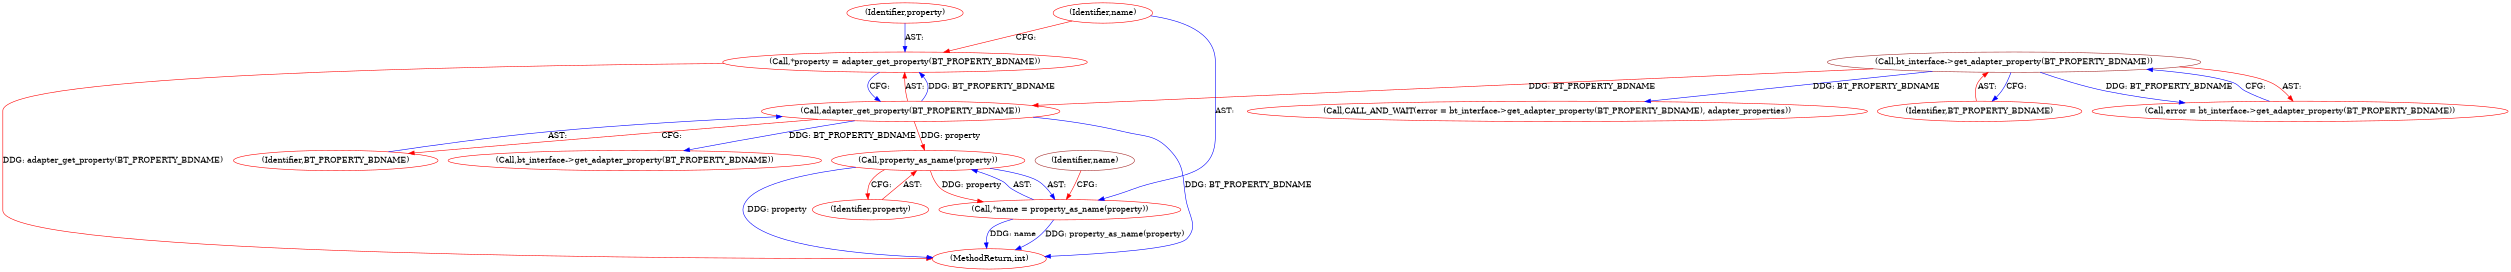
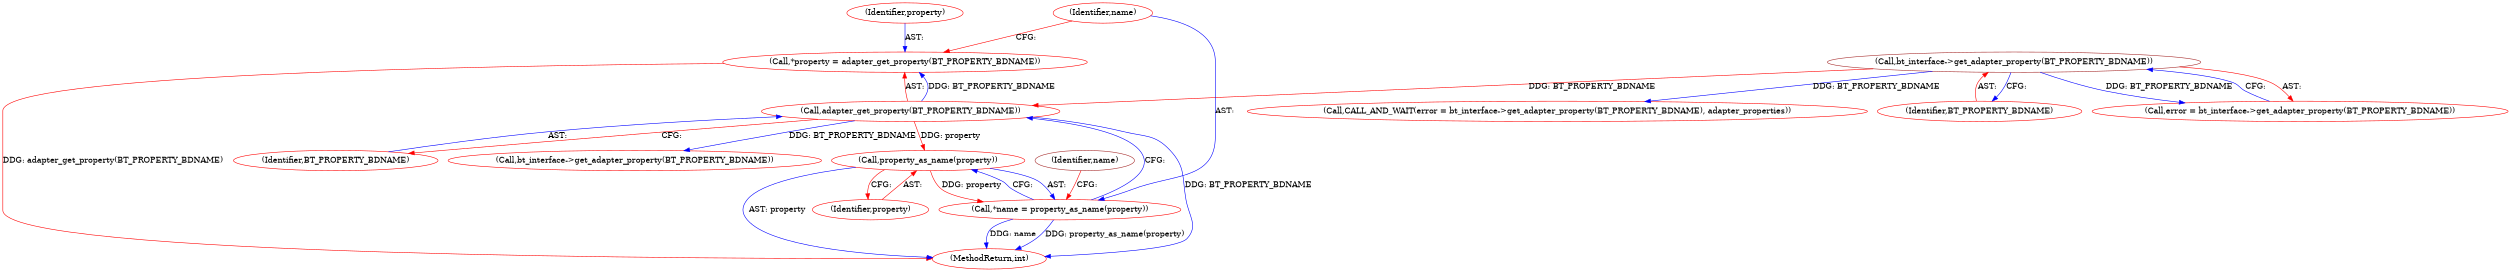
edge "(Call,*property = adapter_get_property(BT_PROPERTY_BDNAME))" -> "(Call,adapter_get_property(BT_PROPERTY_BDNAME))": now "(Call,*name = property_as_name(property))" -> "(Call,adapter_get_property(BT_PROPERTY_BDNAME))"
edge "(Call,*name = property_as_name(property))" -> "(Call,property_as_name(property))": label "AST: " -> "CFG: "
edge "(Call,property_as_name(property))" -> "(MethodReturn,int)": label "DDG: property" -> "AST: property"
